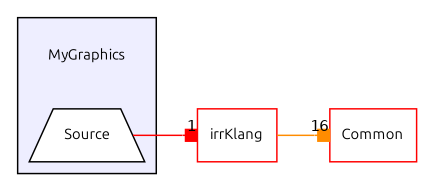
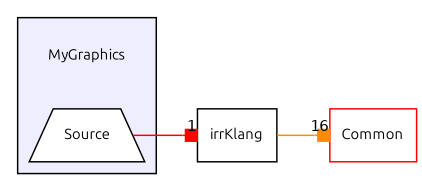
node "irrKlang": color red -> black
